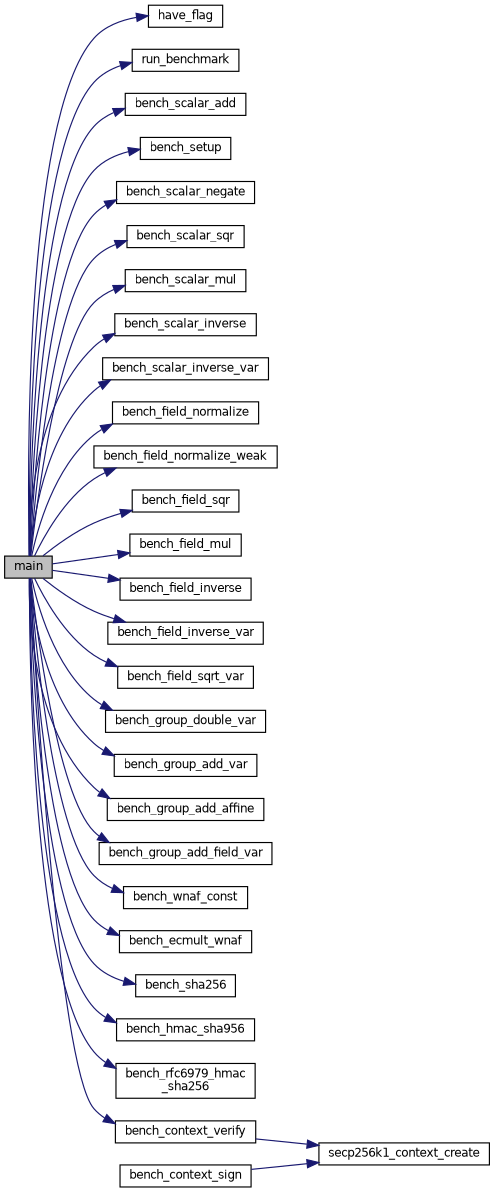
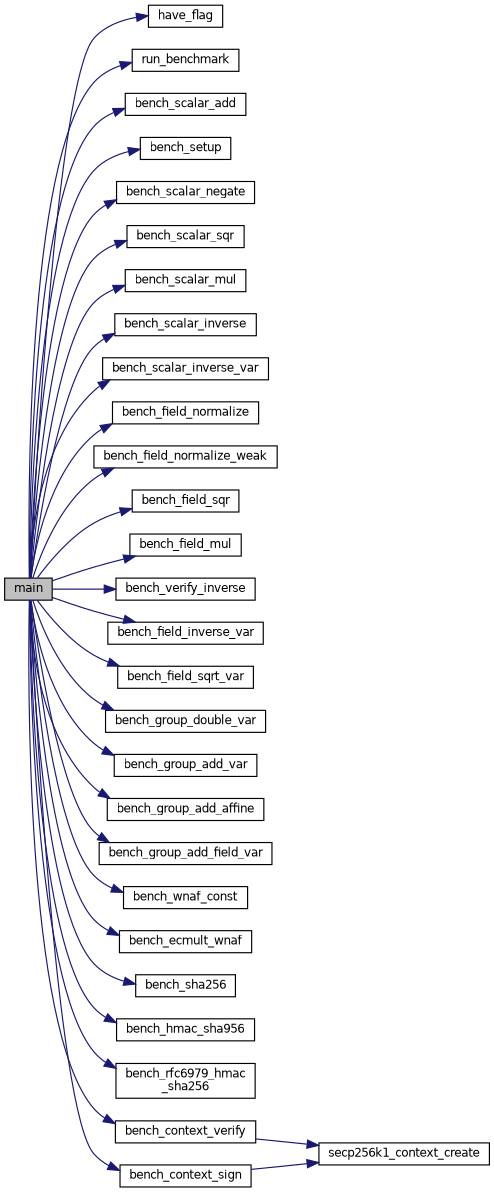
node "bench_field_inverse": label "bench_field_inverse" -> "bench_verify_inverse"
edge "main" -> "bench_context_sign": added
